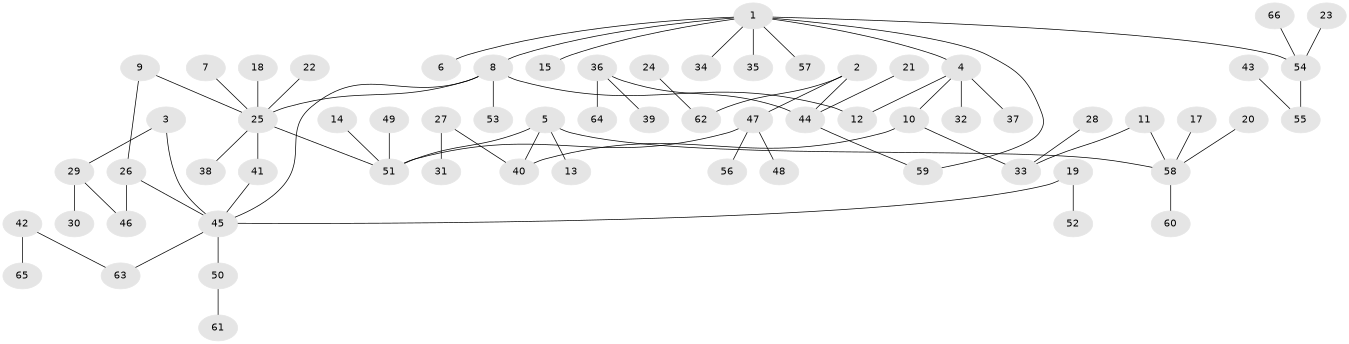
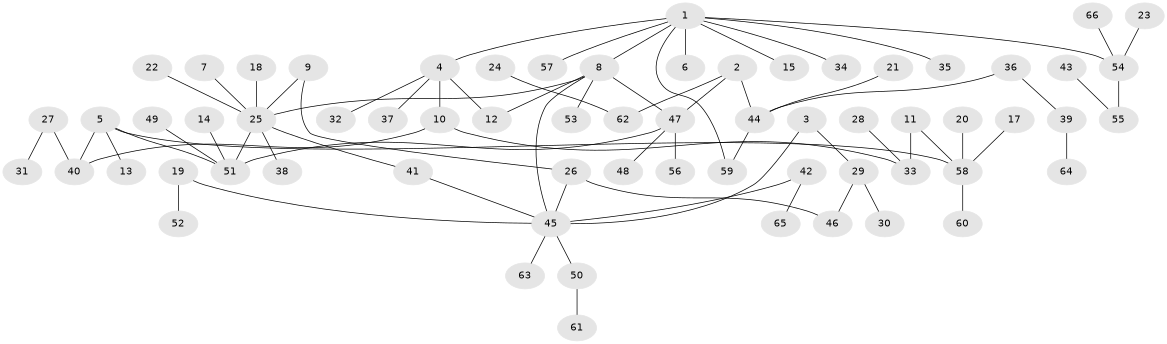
edge "36" -- "64": now "39" -- "64"
edge "8" -- "47": added
edge "42" -- "63": now "42" -- "45"
